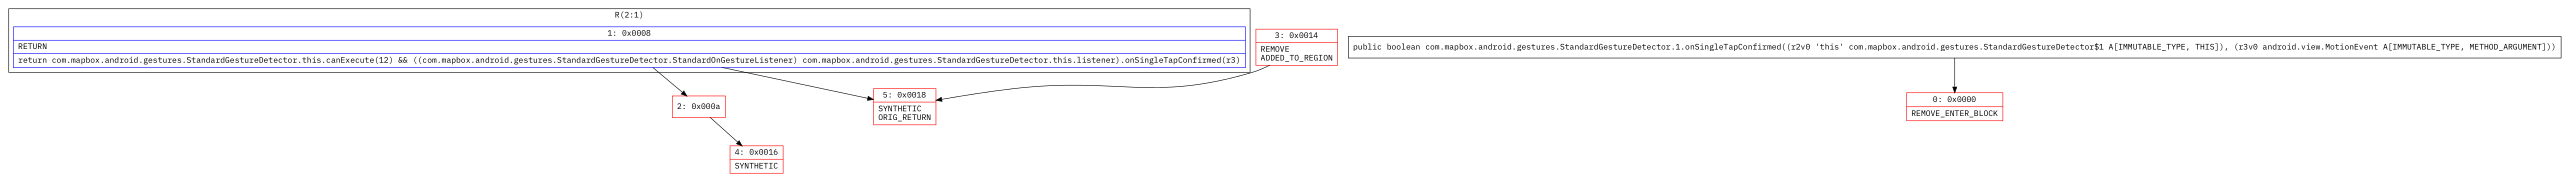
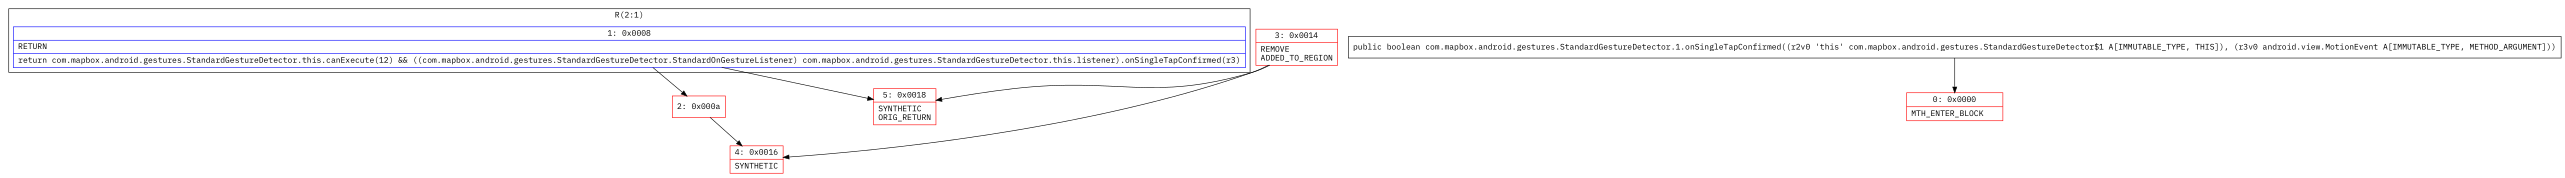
node "0: 0x0000": text "REMOVE_ENTER_BLOCK" -> "MTH_ENTER_BLOCK"
edge "3: 0x0014" -> "4: 0x0016": added
